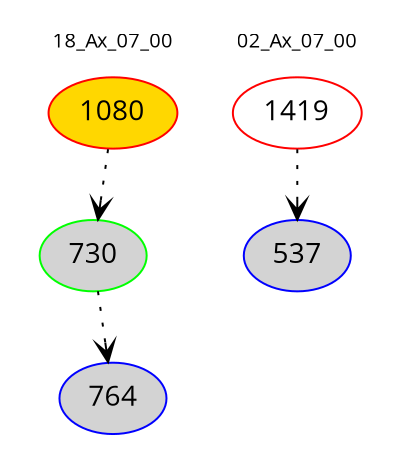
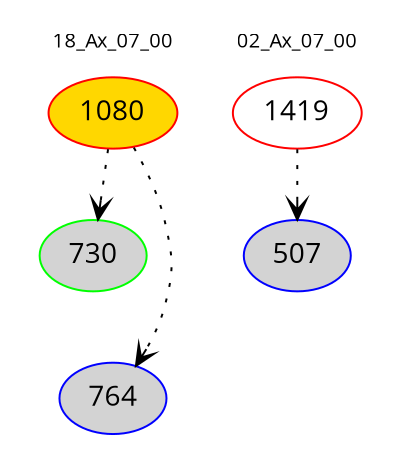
node "537": label "537" -> "507"
edge "730" -> "764": now "1080" -> "764"
